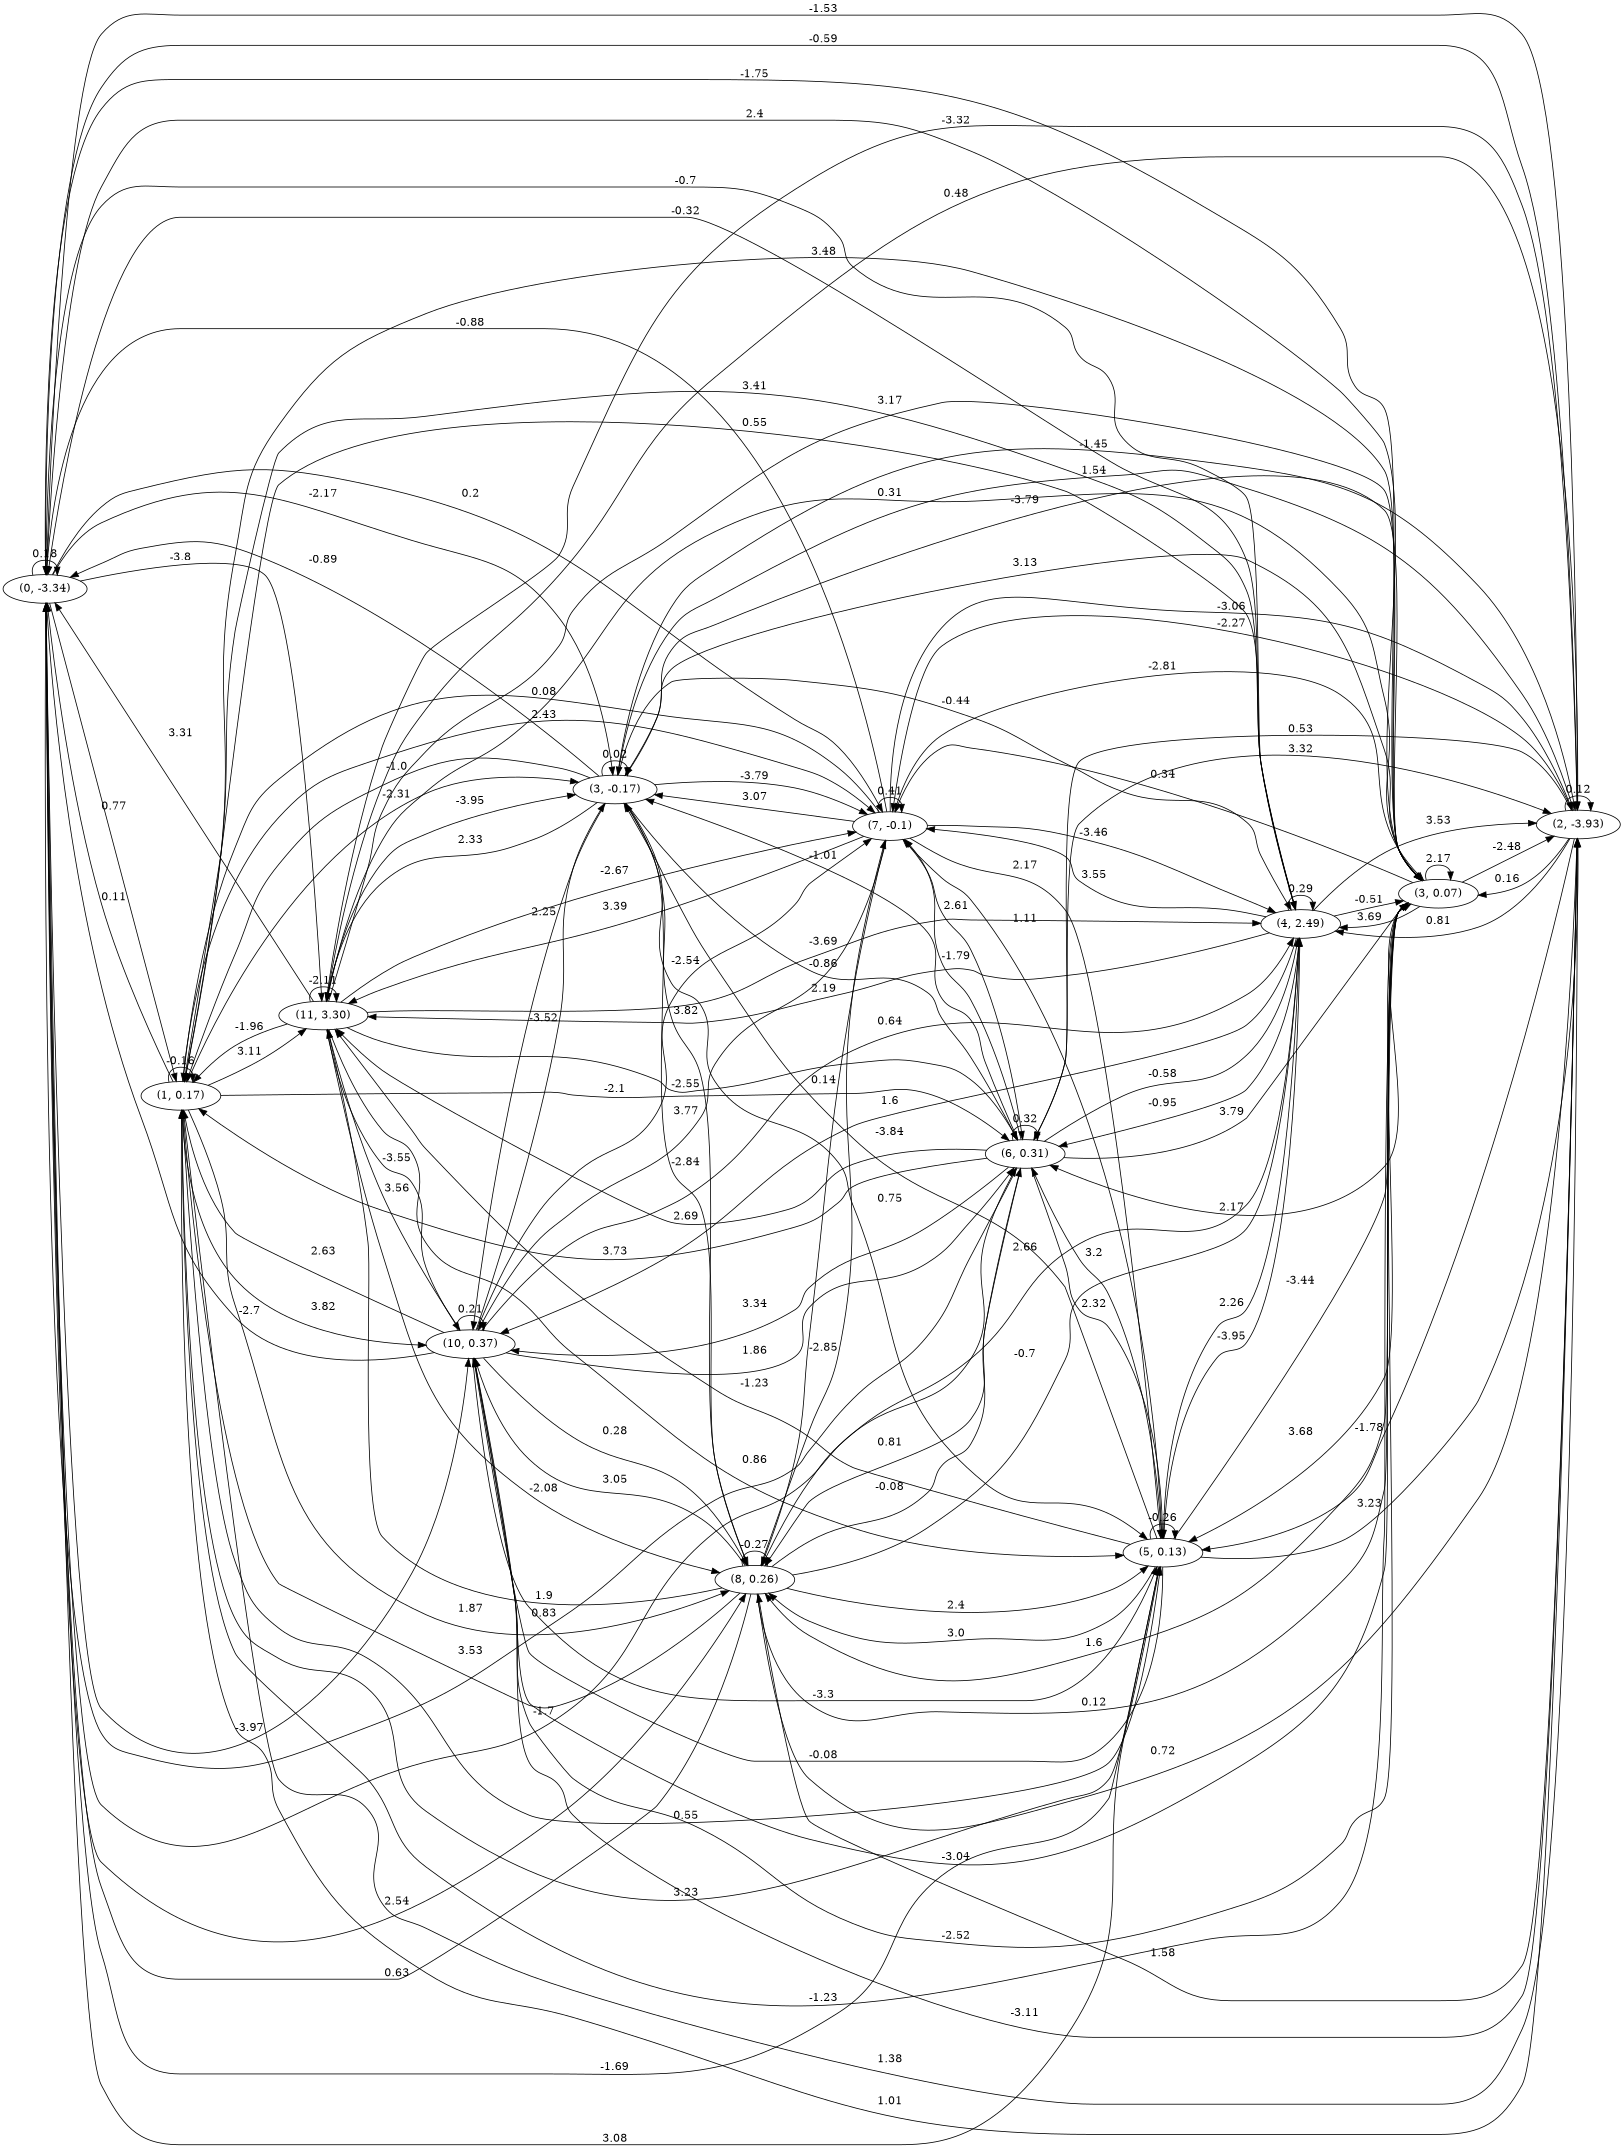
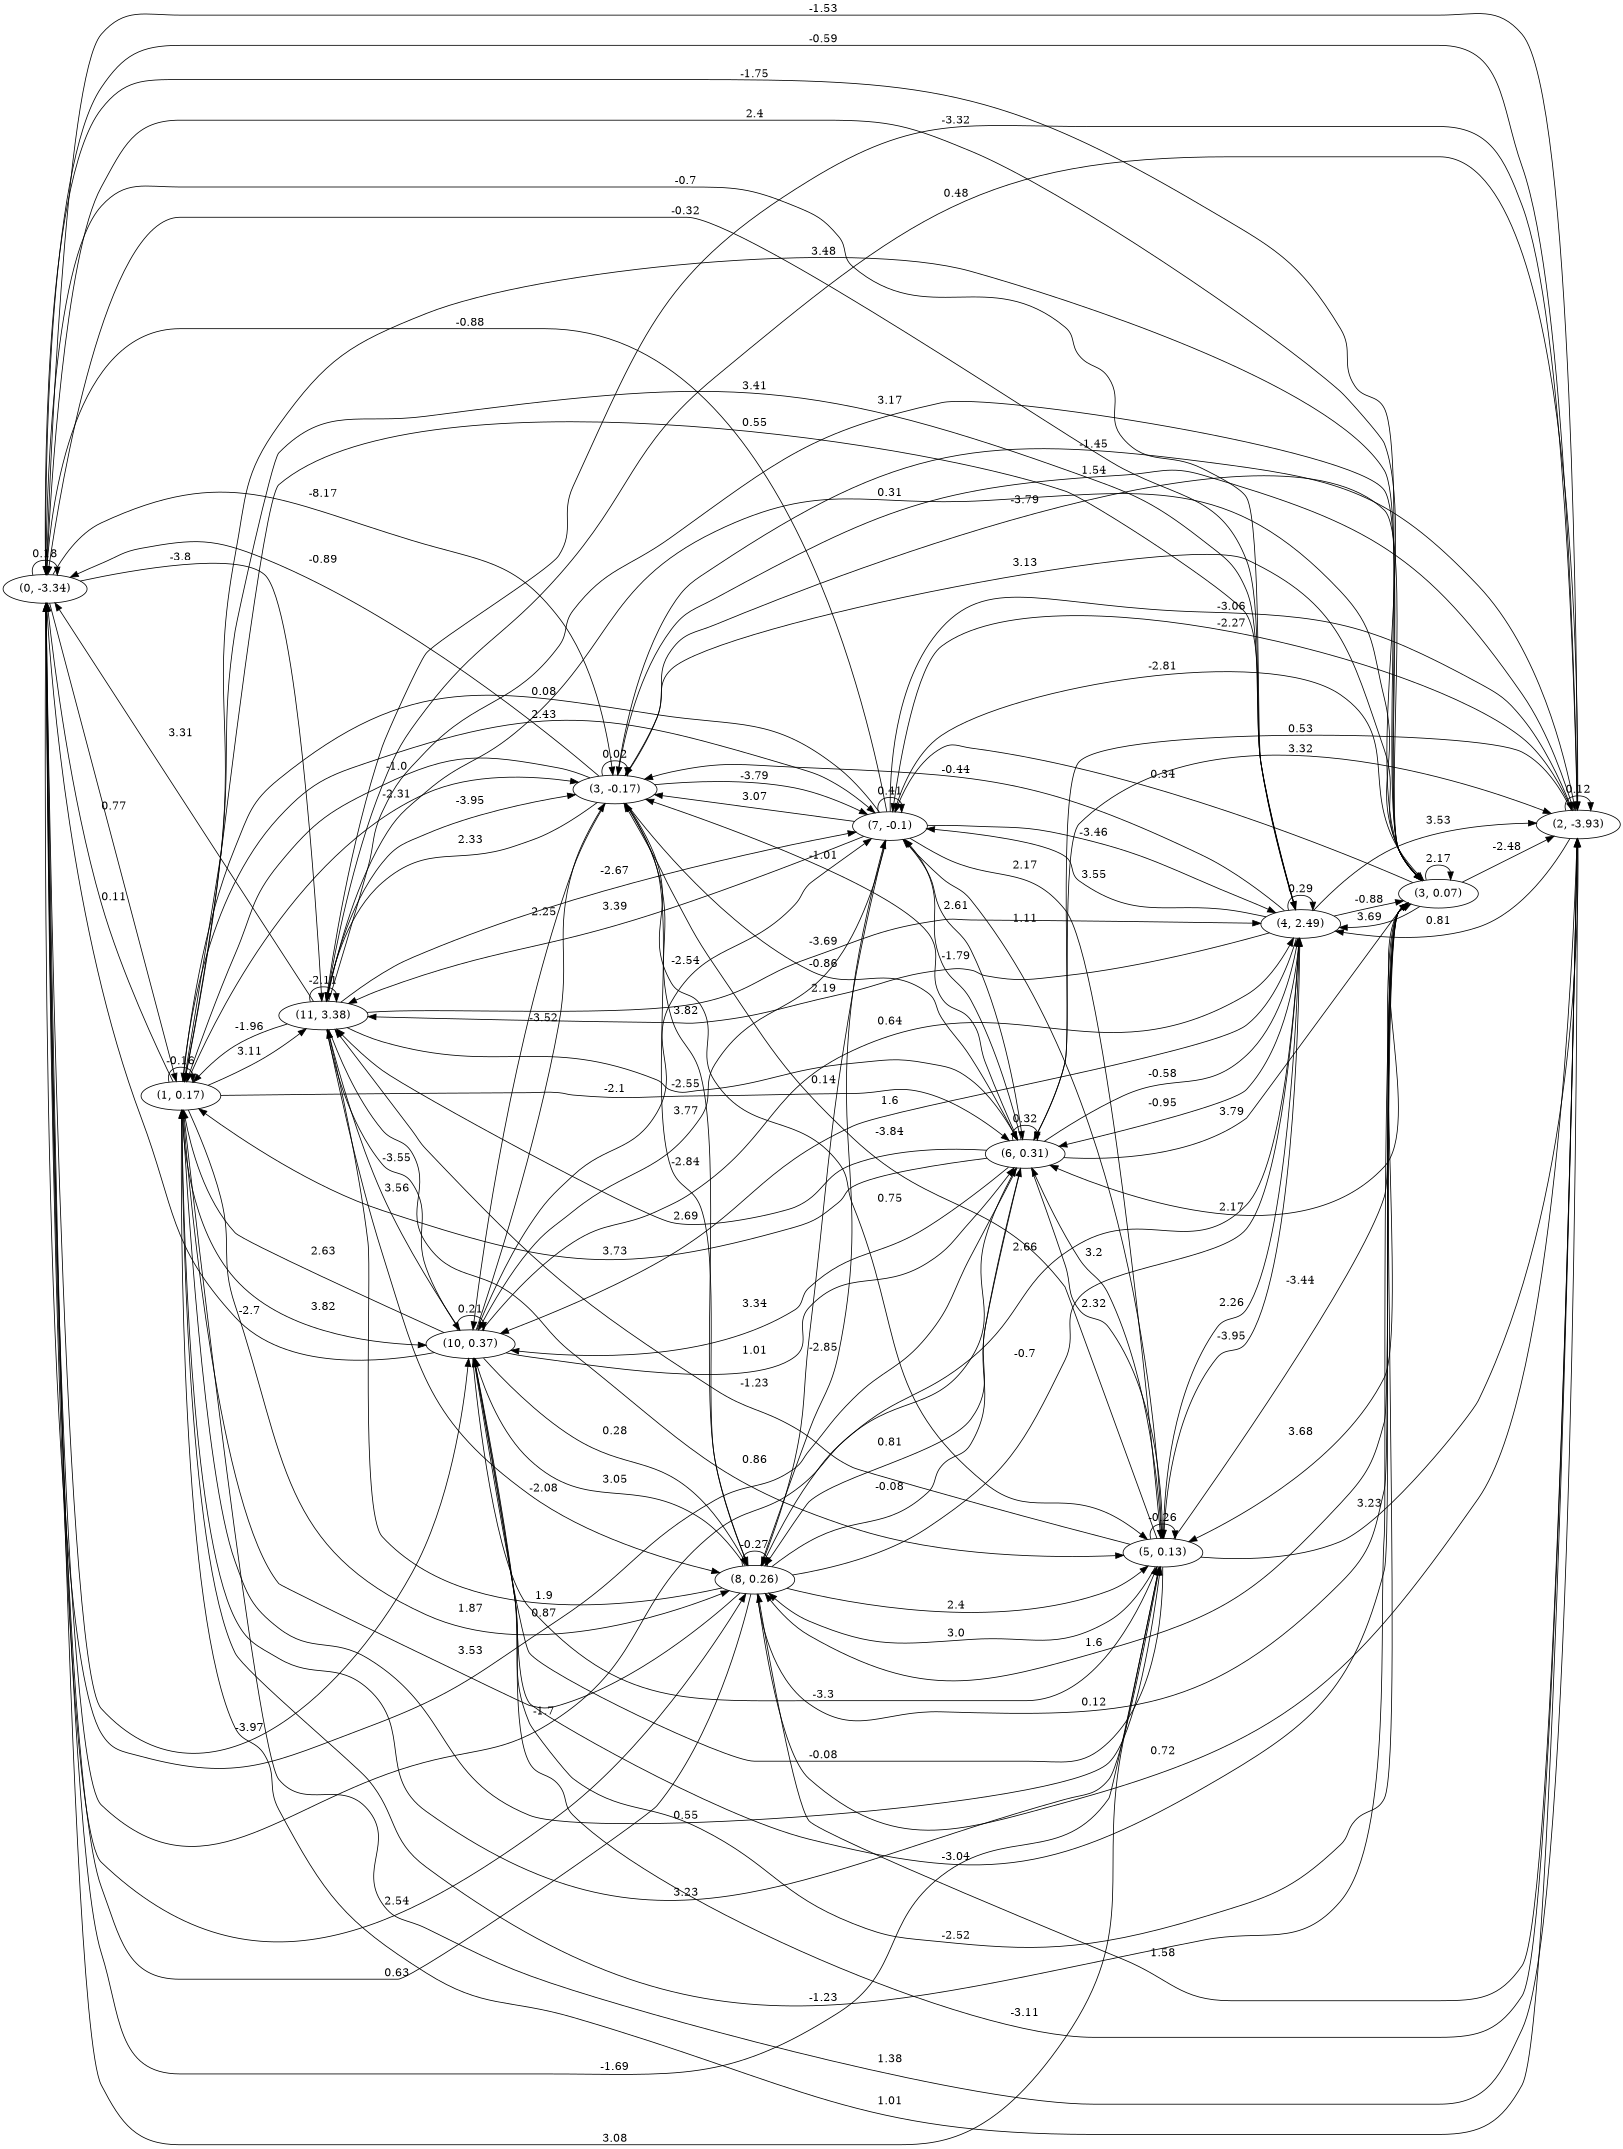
edge "(0, -3.34)" -> "(3, -0.17)": label "-2.17" -> "-8.17"
edge "(0, -3.34)" -> "(7, -0.1)": removed, label "0.2"
edge "(3, -0.17)" -> "(4, 2.49)": reversed
edge "(2, -3.93)" -> "(3, 0.07)": removed, label "0.16"
edge "(4, 2.49)" -> "(3, 0.07)": label "-0.51" -> "-0.88"
node "(11, 3.30)": label "(11, 3.30)" -> "(11, 3.38)"
edge "(2, -3.93)" -> "(5, 0.13)": removed, label "-1.78"
edge "(10, 0.37)" -> "(6, 0.31)": label "1.86" -> "1.01"
edge "(6, 0.31)" -> "(0, -3.34)": label "0.83" -> "0.87"
